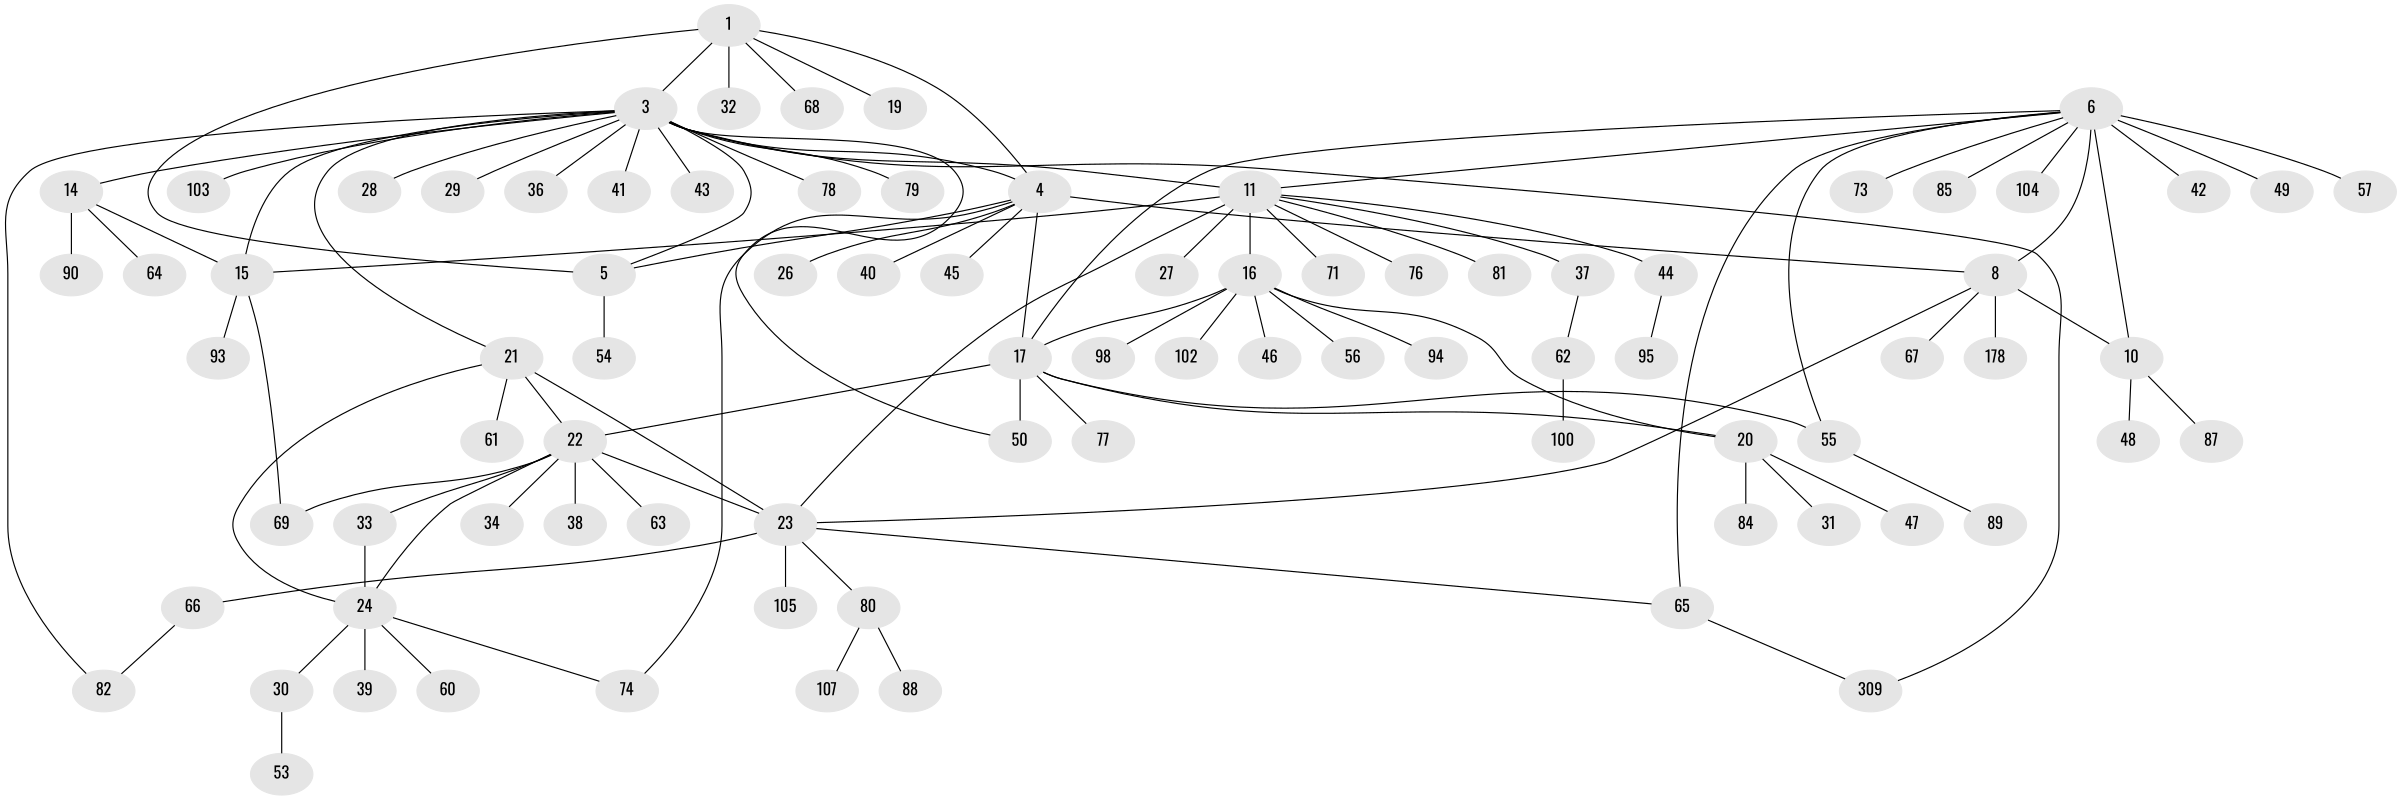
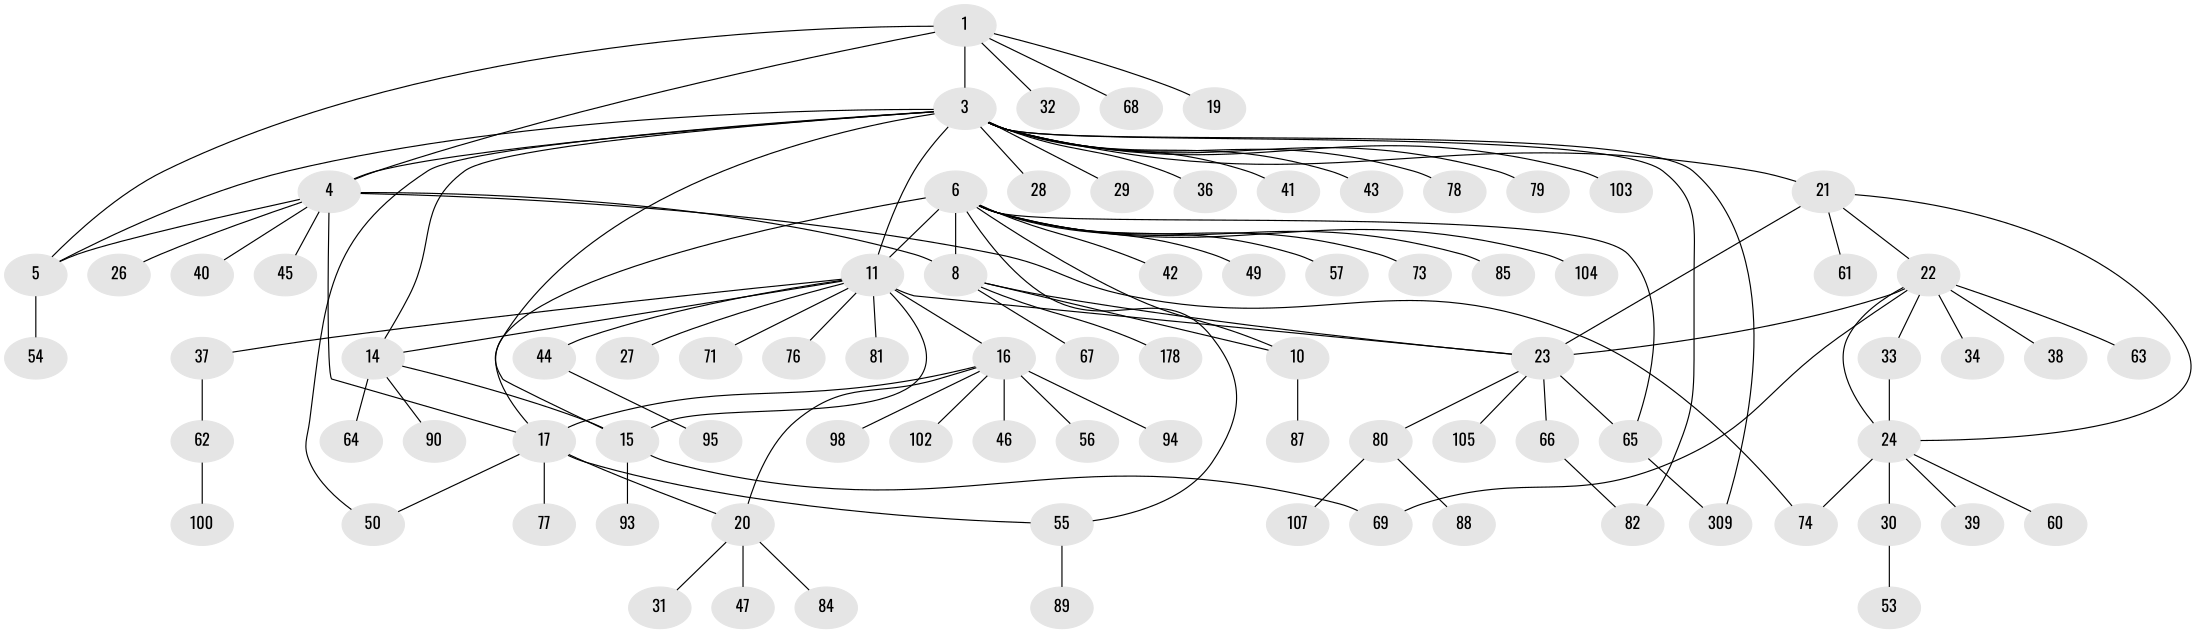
edge "11" -- "14": added
edge "17" -- "22": removed
node "48": removed
